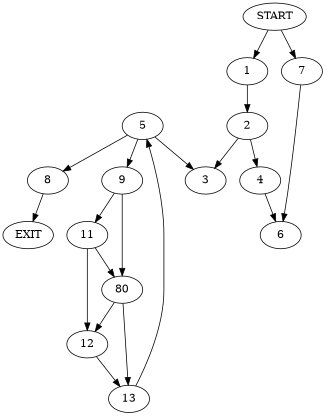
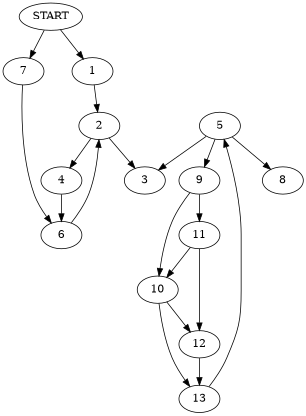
edge "6" -> "2": added
node "EXIT": removed
node "80": label "80" -> "10"
